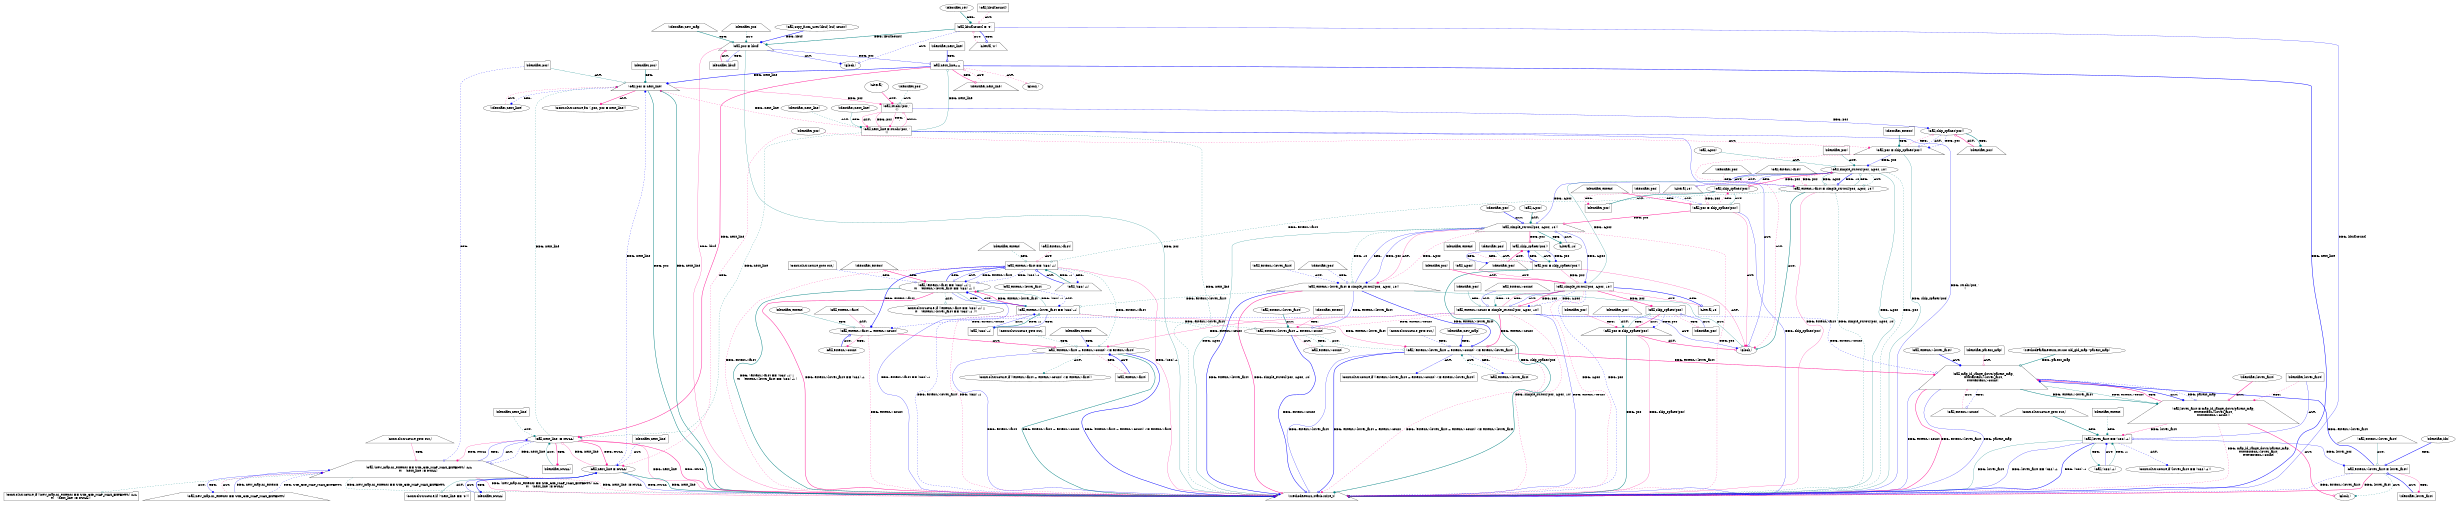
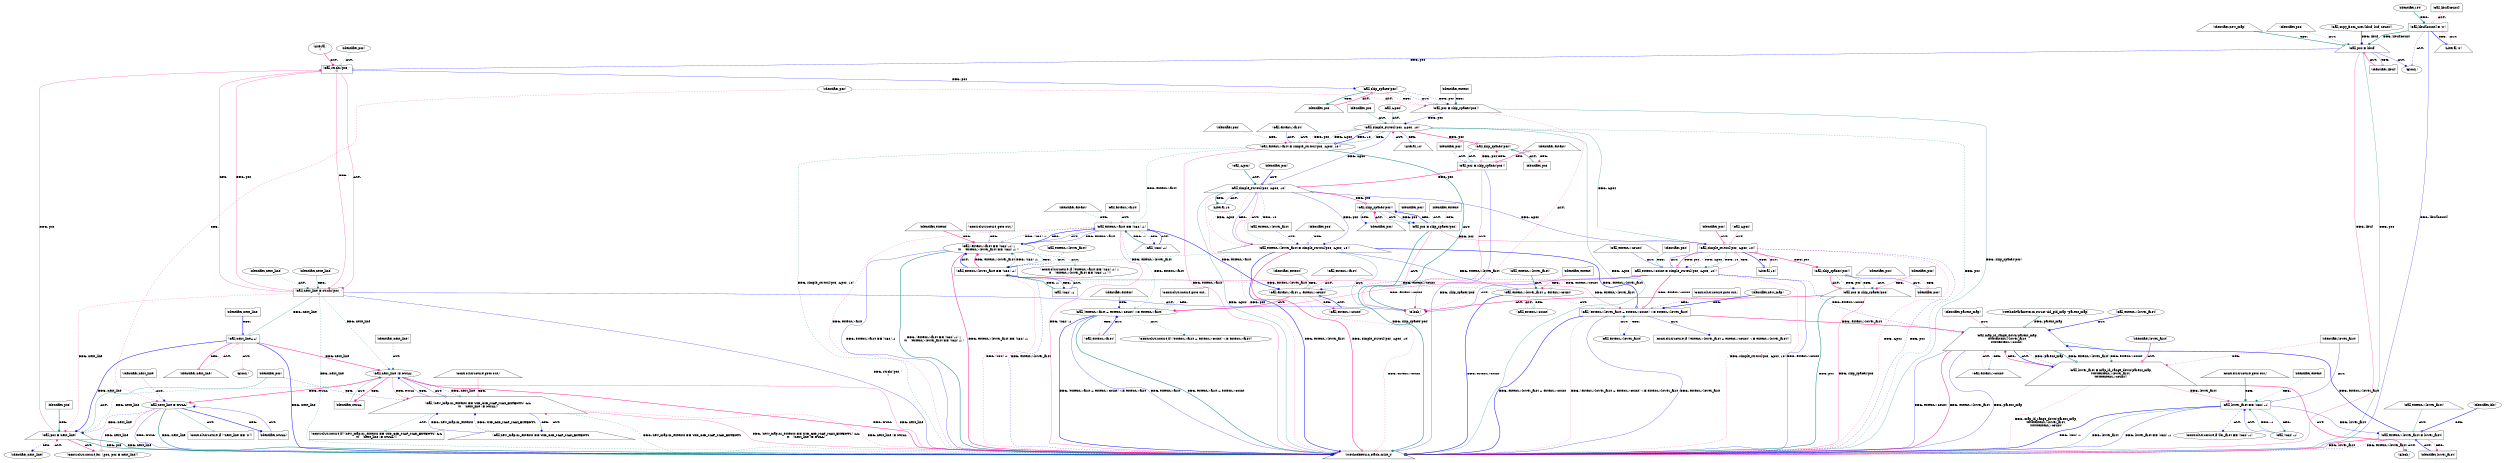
edge "(Identifier,ret)" -> "(Call,kbuf[count] = '0')": label "CFG: " -> "DDG: "
edge "(Call,pos = kbuf)" -> "(Call,next_line++)": now "(Call,pos = kbuf)" -> "(Call,strchr(pos, ' '))"
edge "(Call,next_line = strchr(pos, ' '))" -> "(Call,strchr(pos, ' '))": label "NULL: " -> "CFG: "
edge "(Call,lower_first == (u32) -1)" -> "(Call,extent->lower_first = lower_first)": label "DDG: lower_pos" -> "DDG: lower_first"
edge "(Call,next_line = NULL)" -> "(Call,next_line != NULL)": now "(Call,next_line = NULL)" -> "(ControlStructure,for (;pos; pos = next_line))"
node "(ControlStructure,if (lower_first == (u32) -1))": label "(ControlStructure,if (lower_first == (u32) -1))" -> "(ControlStructure,if (for_first == (u32) -1))"
